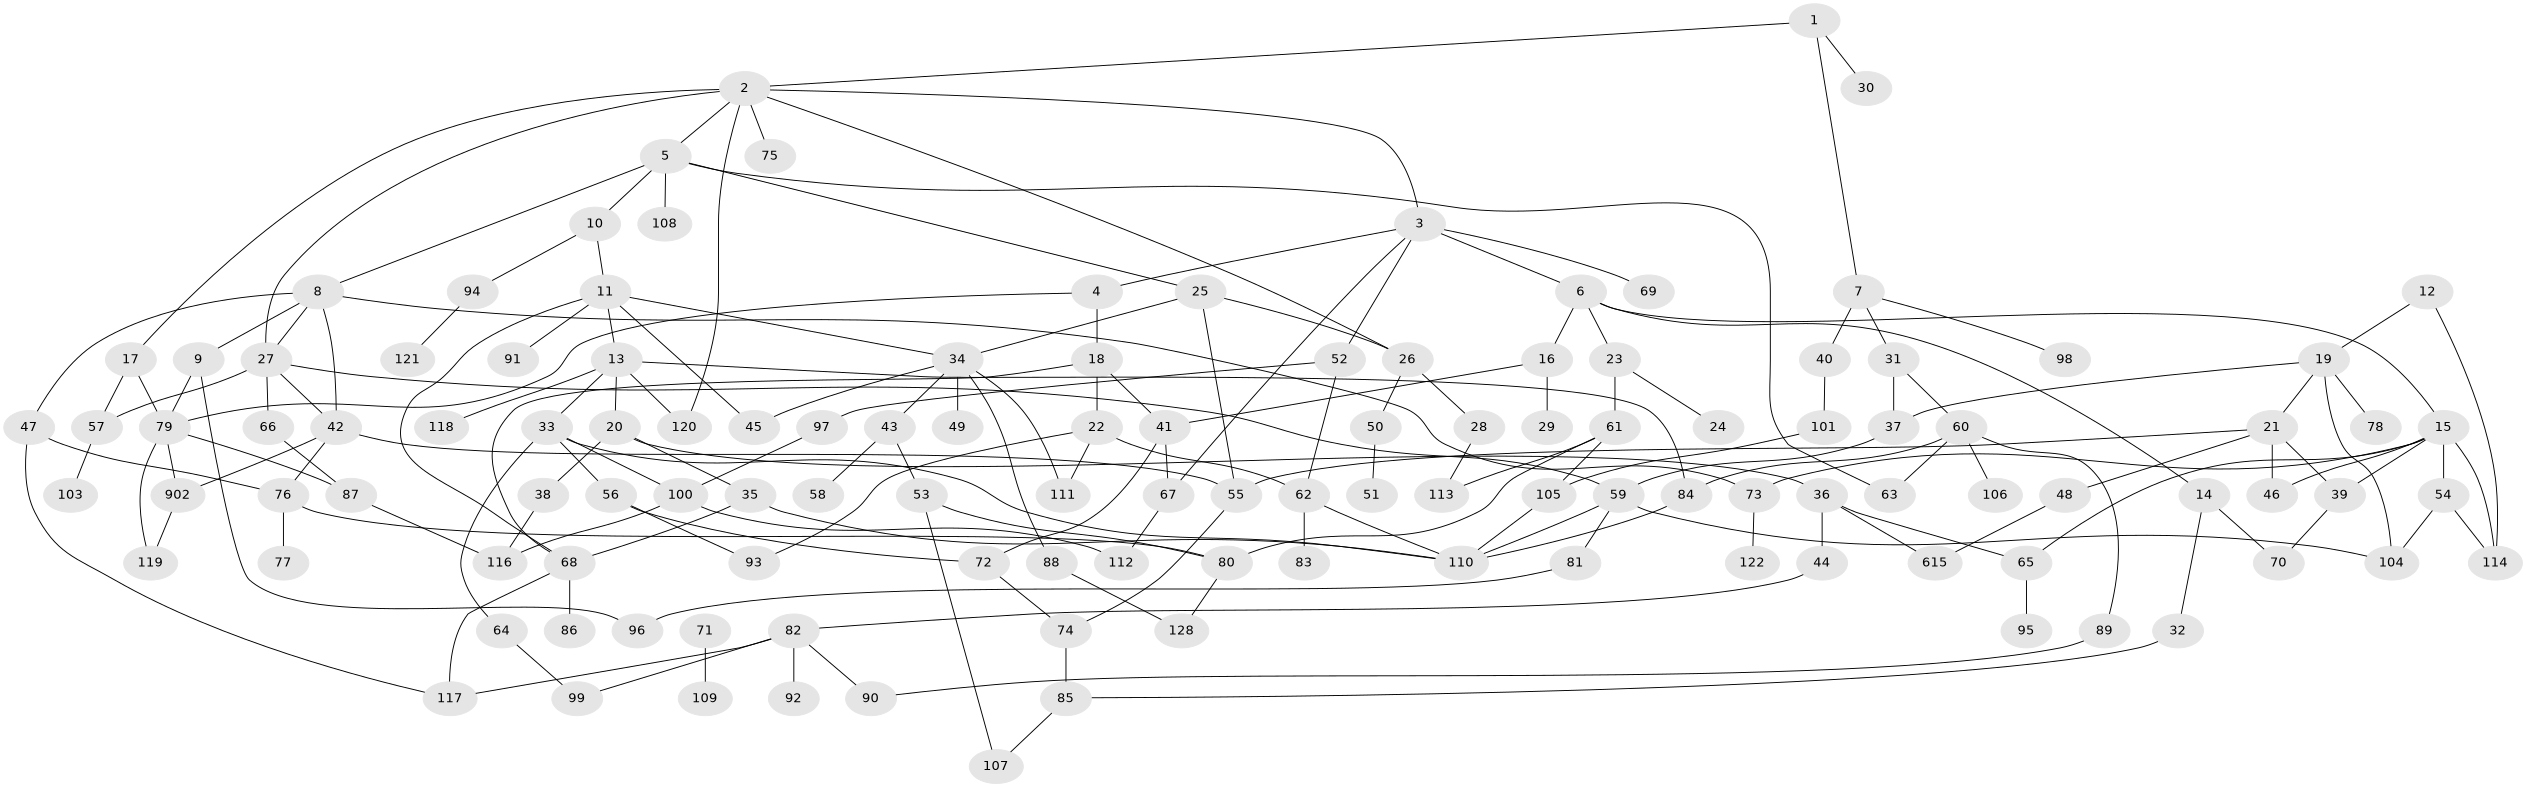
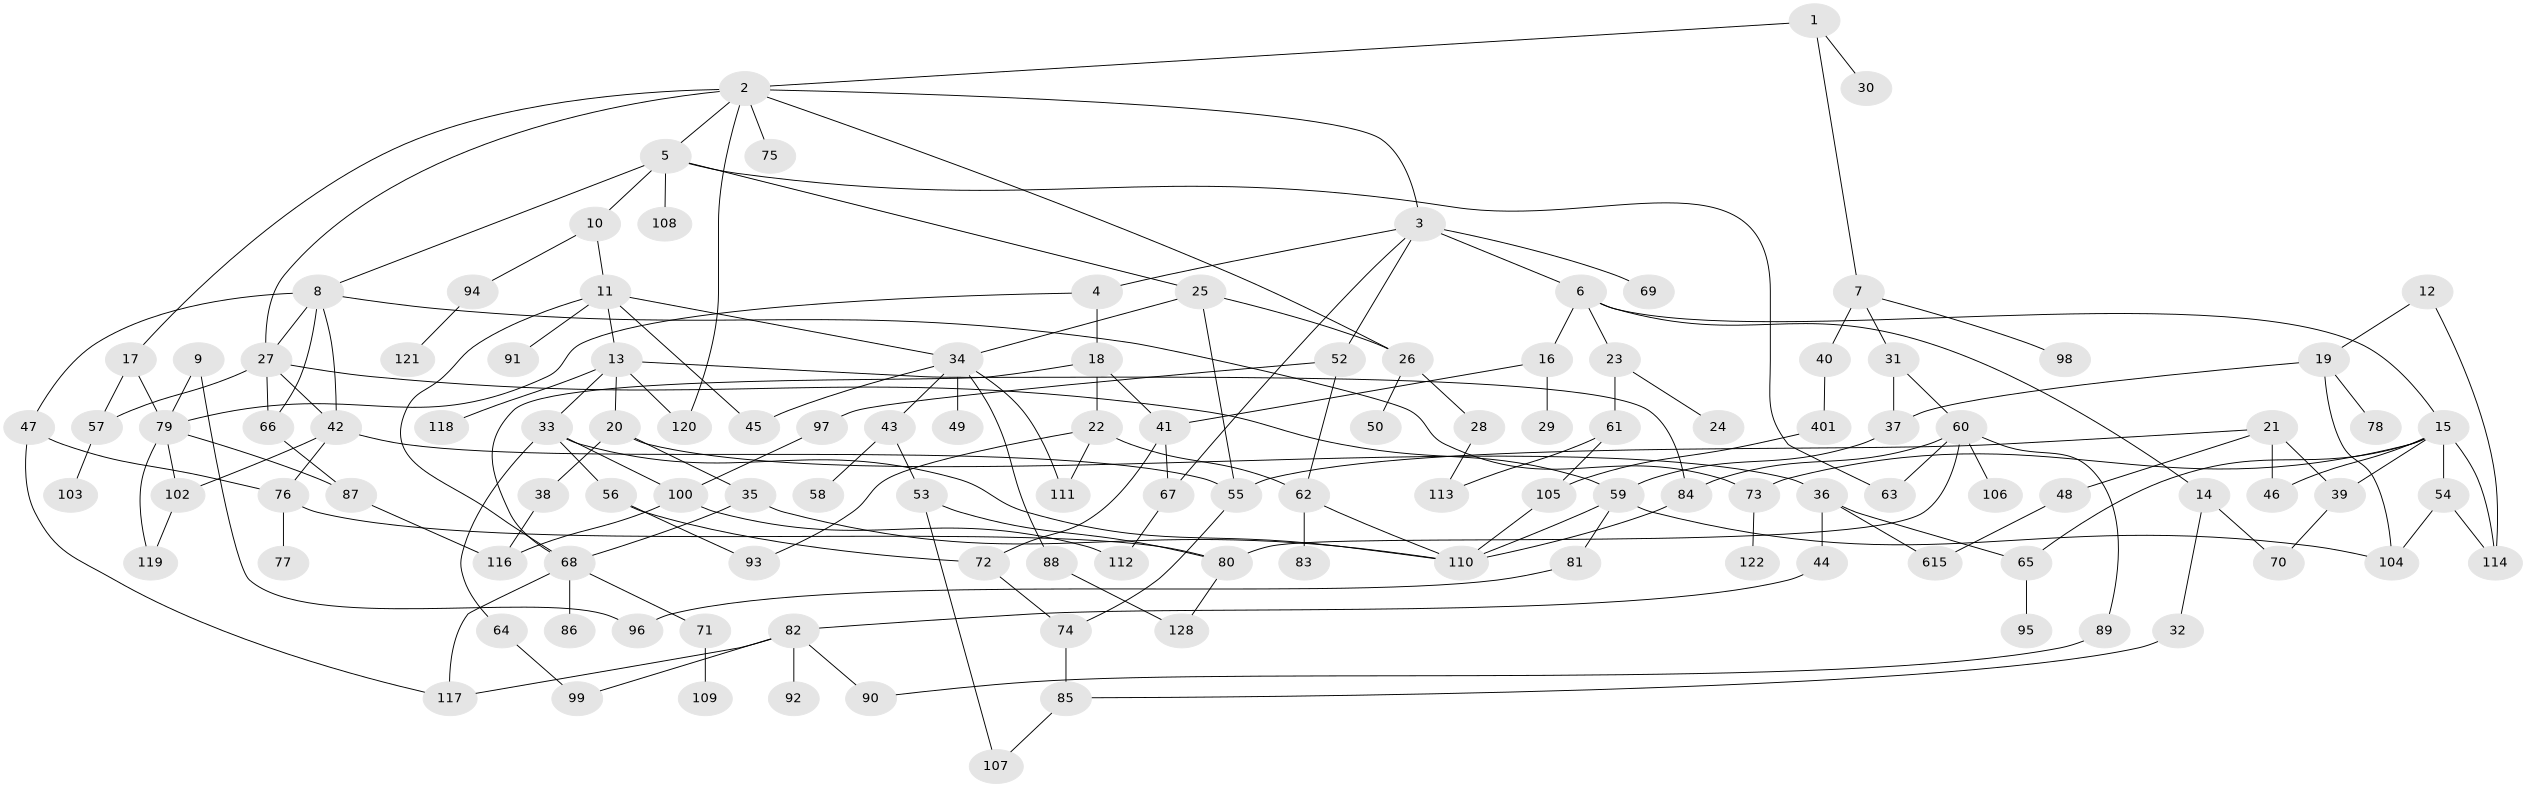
edge "8" -- "9": now "8" -- "66"
edge "19" -- "21": removed
node "101": label "101" -> "401"
node "902": label "902" -> "102"
node "51": removed
edge "61" -- "80": now "60" -- "80"
edge "68" -- "71": added
